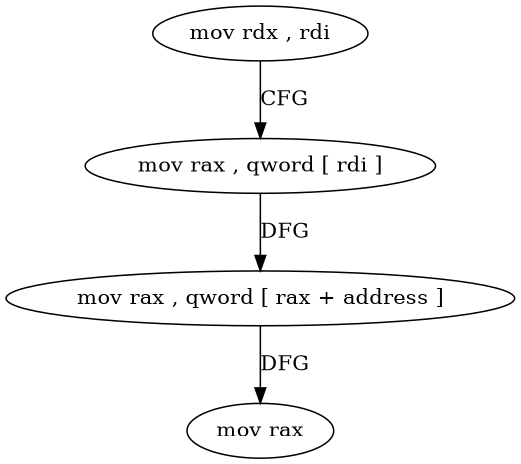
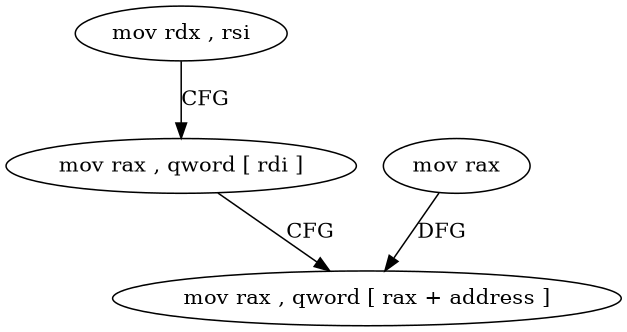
node "mov rdx , rdi": label "mov rdx , rdi" -> "mov rdx , rsi"
edge "mov rax , qword [ rdi ]" -> "mov rax , qword [ rax + address ]": label "DFG" -> "CFG"
edge "mov rax , qword [ rax + address ]" -> "mov rax": reversed
